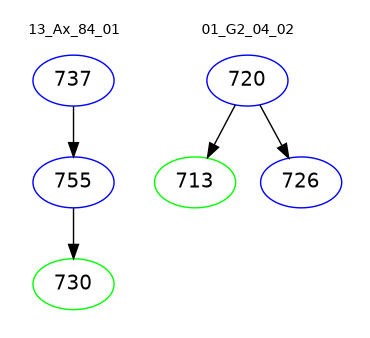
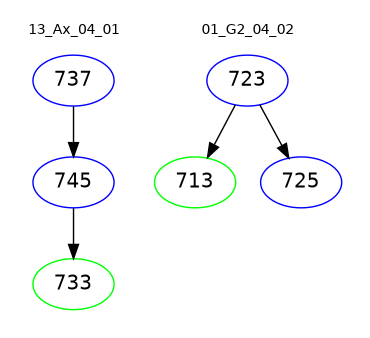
cluster "13_Ax_84_01": label "13_Ax_84_01" -> "13_Ax_04_01"
node "720": label "720" -> "723"
node "755": label "755" -> "745"
node "726": label "726" -> "725"
node "730": label "730" -> "733"
